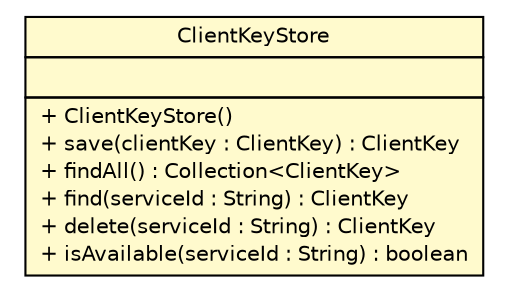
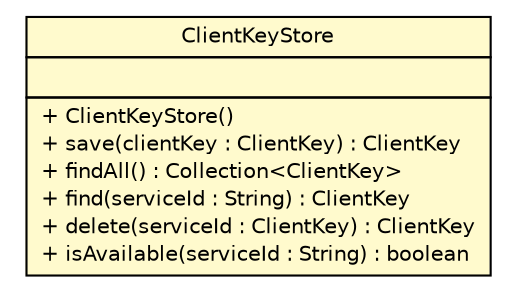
node "ClientKeyStore": text "+ delete(serviceId : String) : ClientKey" -> "+ delete(serviceId : ClientKey) : ClientKey"
